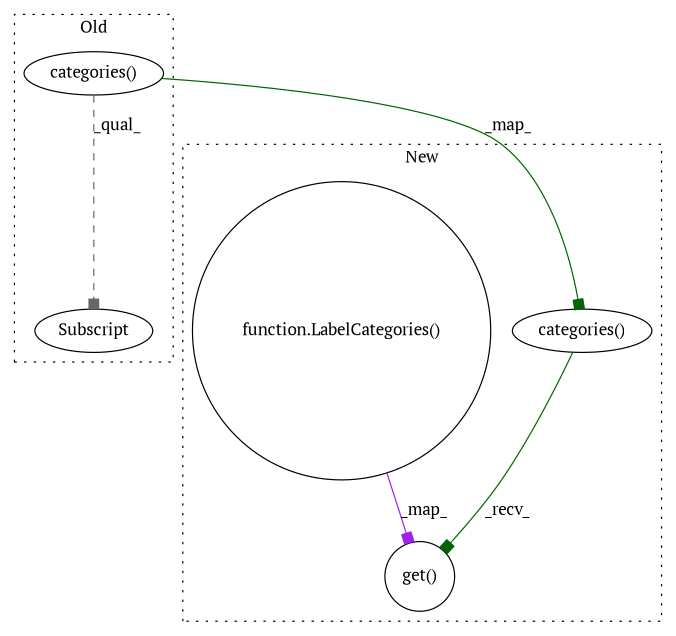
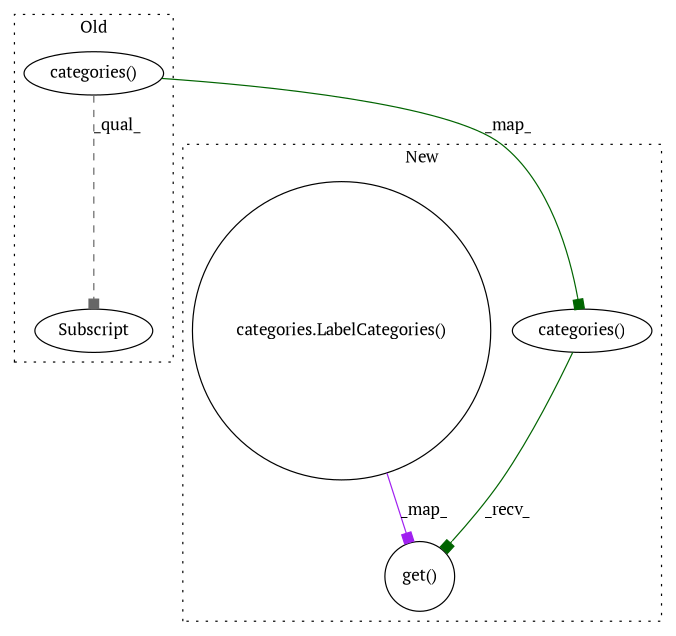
node "function.LabelCategories()": label "function.LabelCategories()" -> "categories.LabelCategories()"
